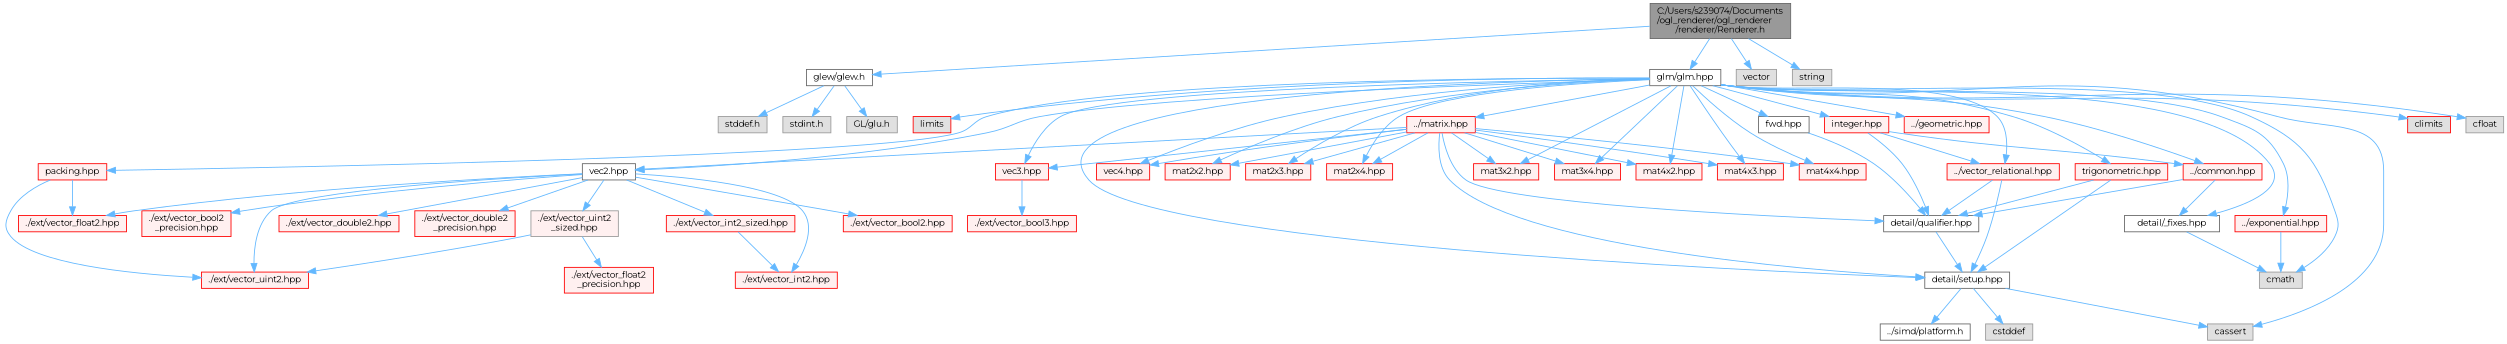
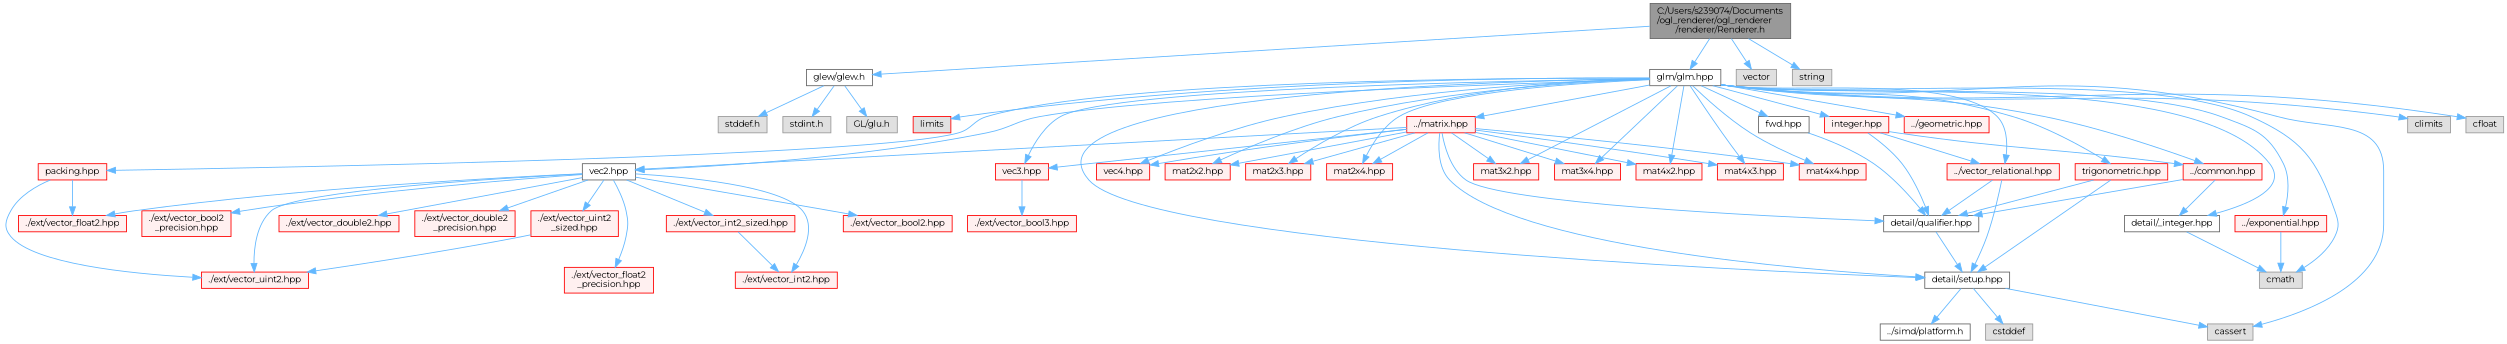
node "climits": color red -> grey60
node "./ext/vector_uint2 _sized.hpp": color grey60 -> red
node "detail/_fixes.hpp": label "detail/_fixes.hpp" -> "detail/_integer.hpp"
edge "./ext/vector_uint2 _sized.hpp" -> "./ext/vector_float2 _precision.hpp": now "vec2.hpp" -> "./ext/vector_float2 _precision.hpp"
